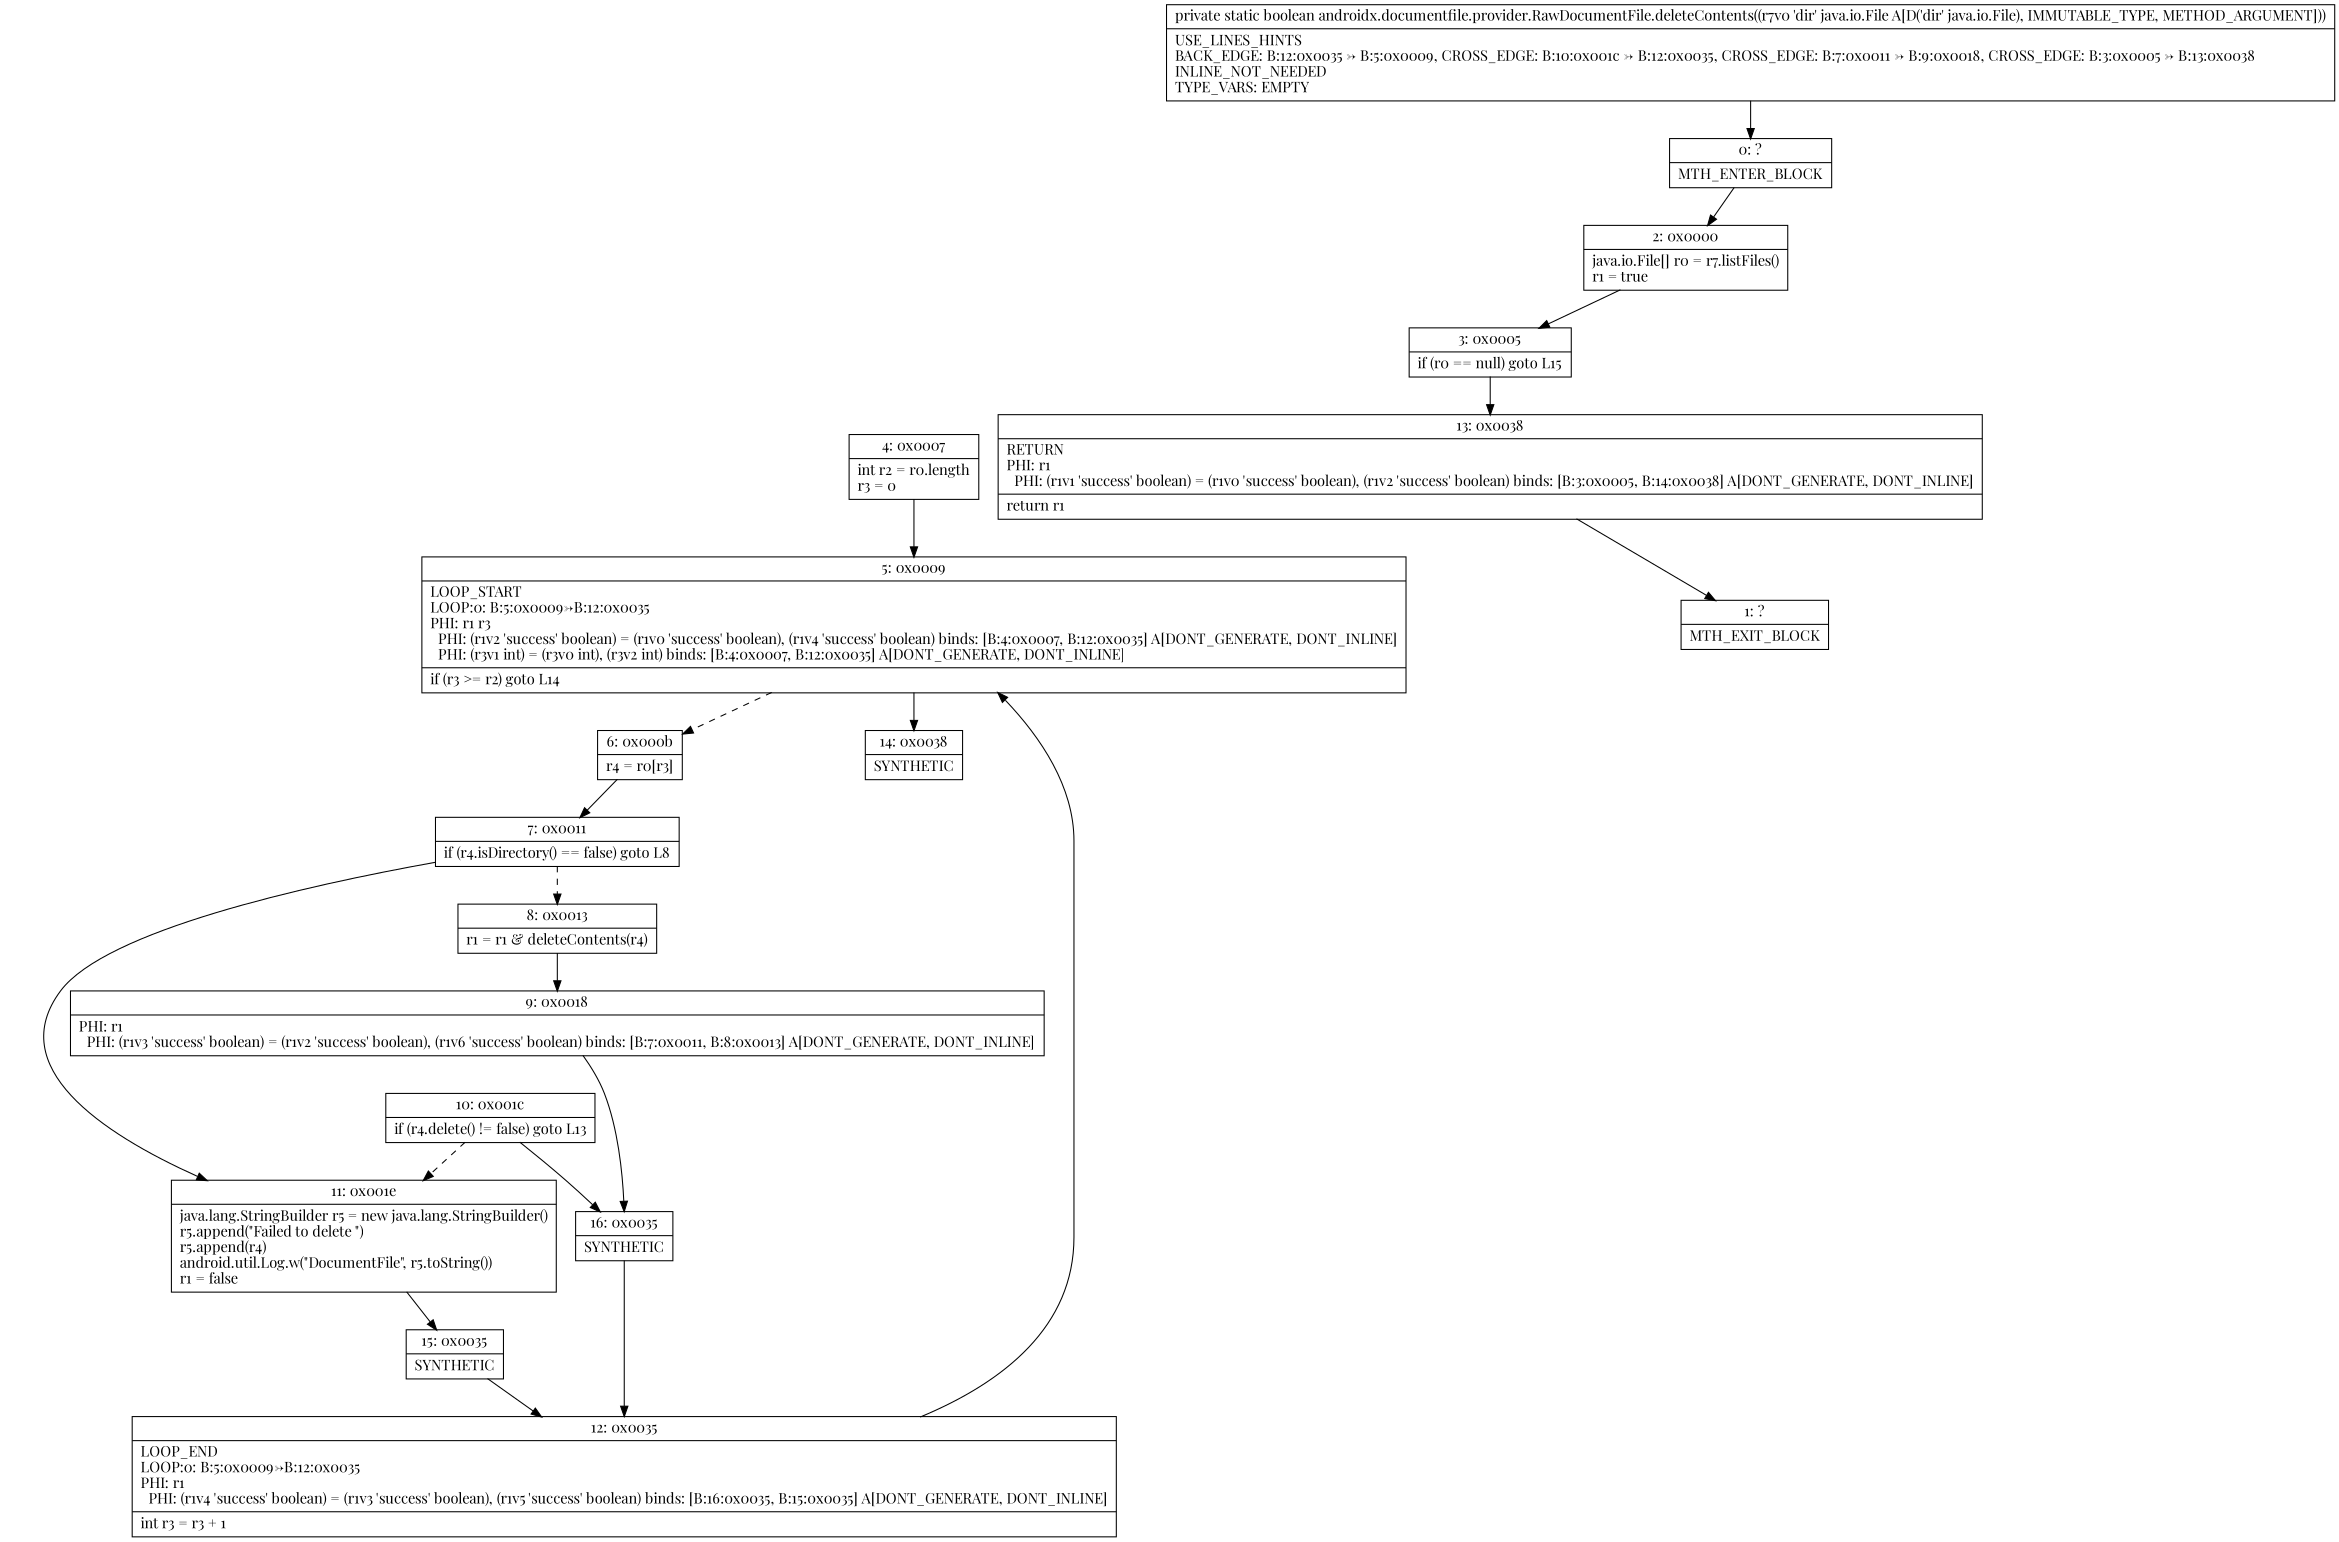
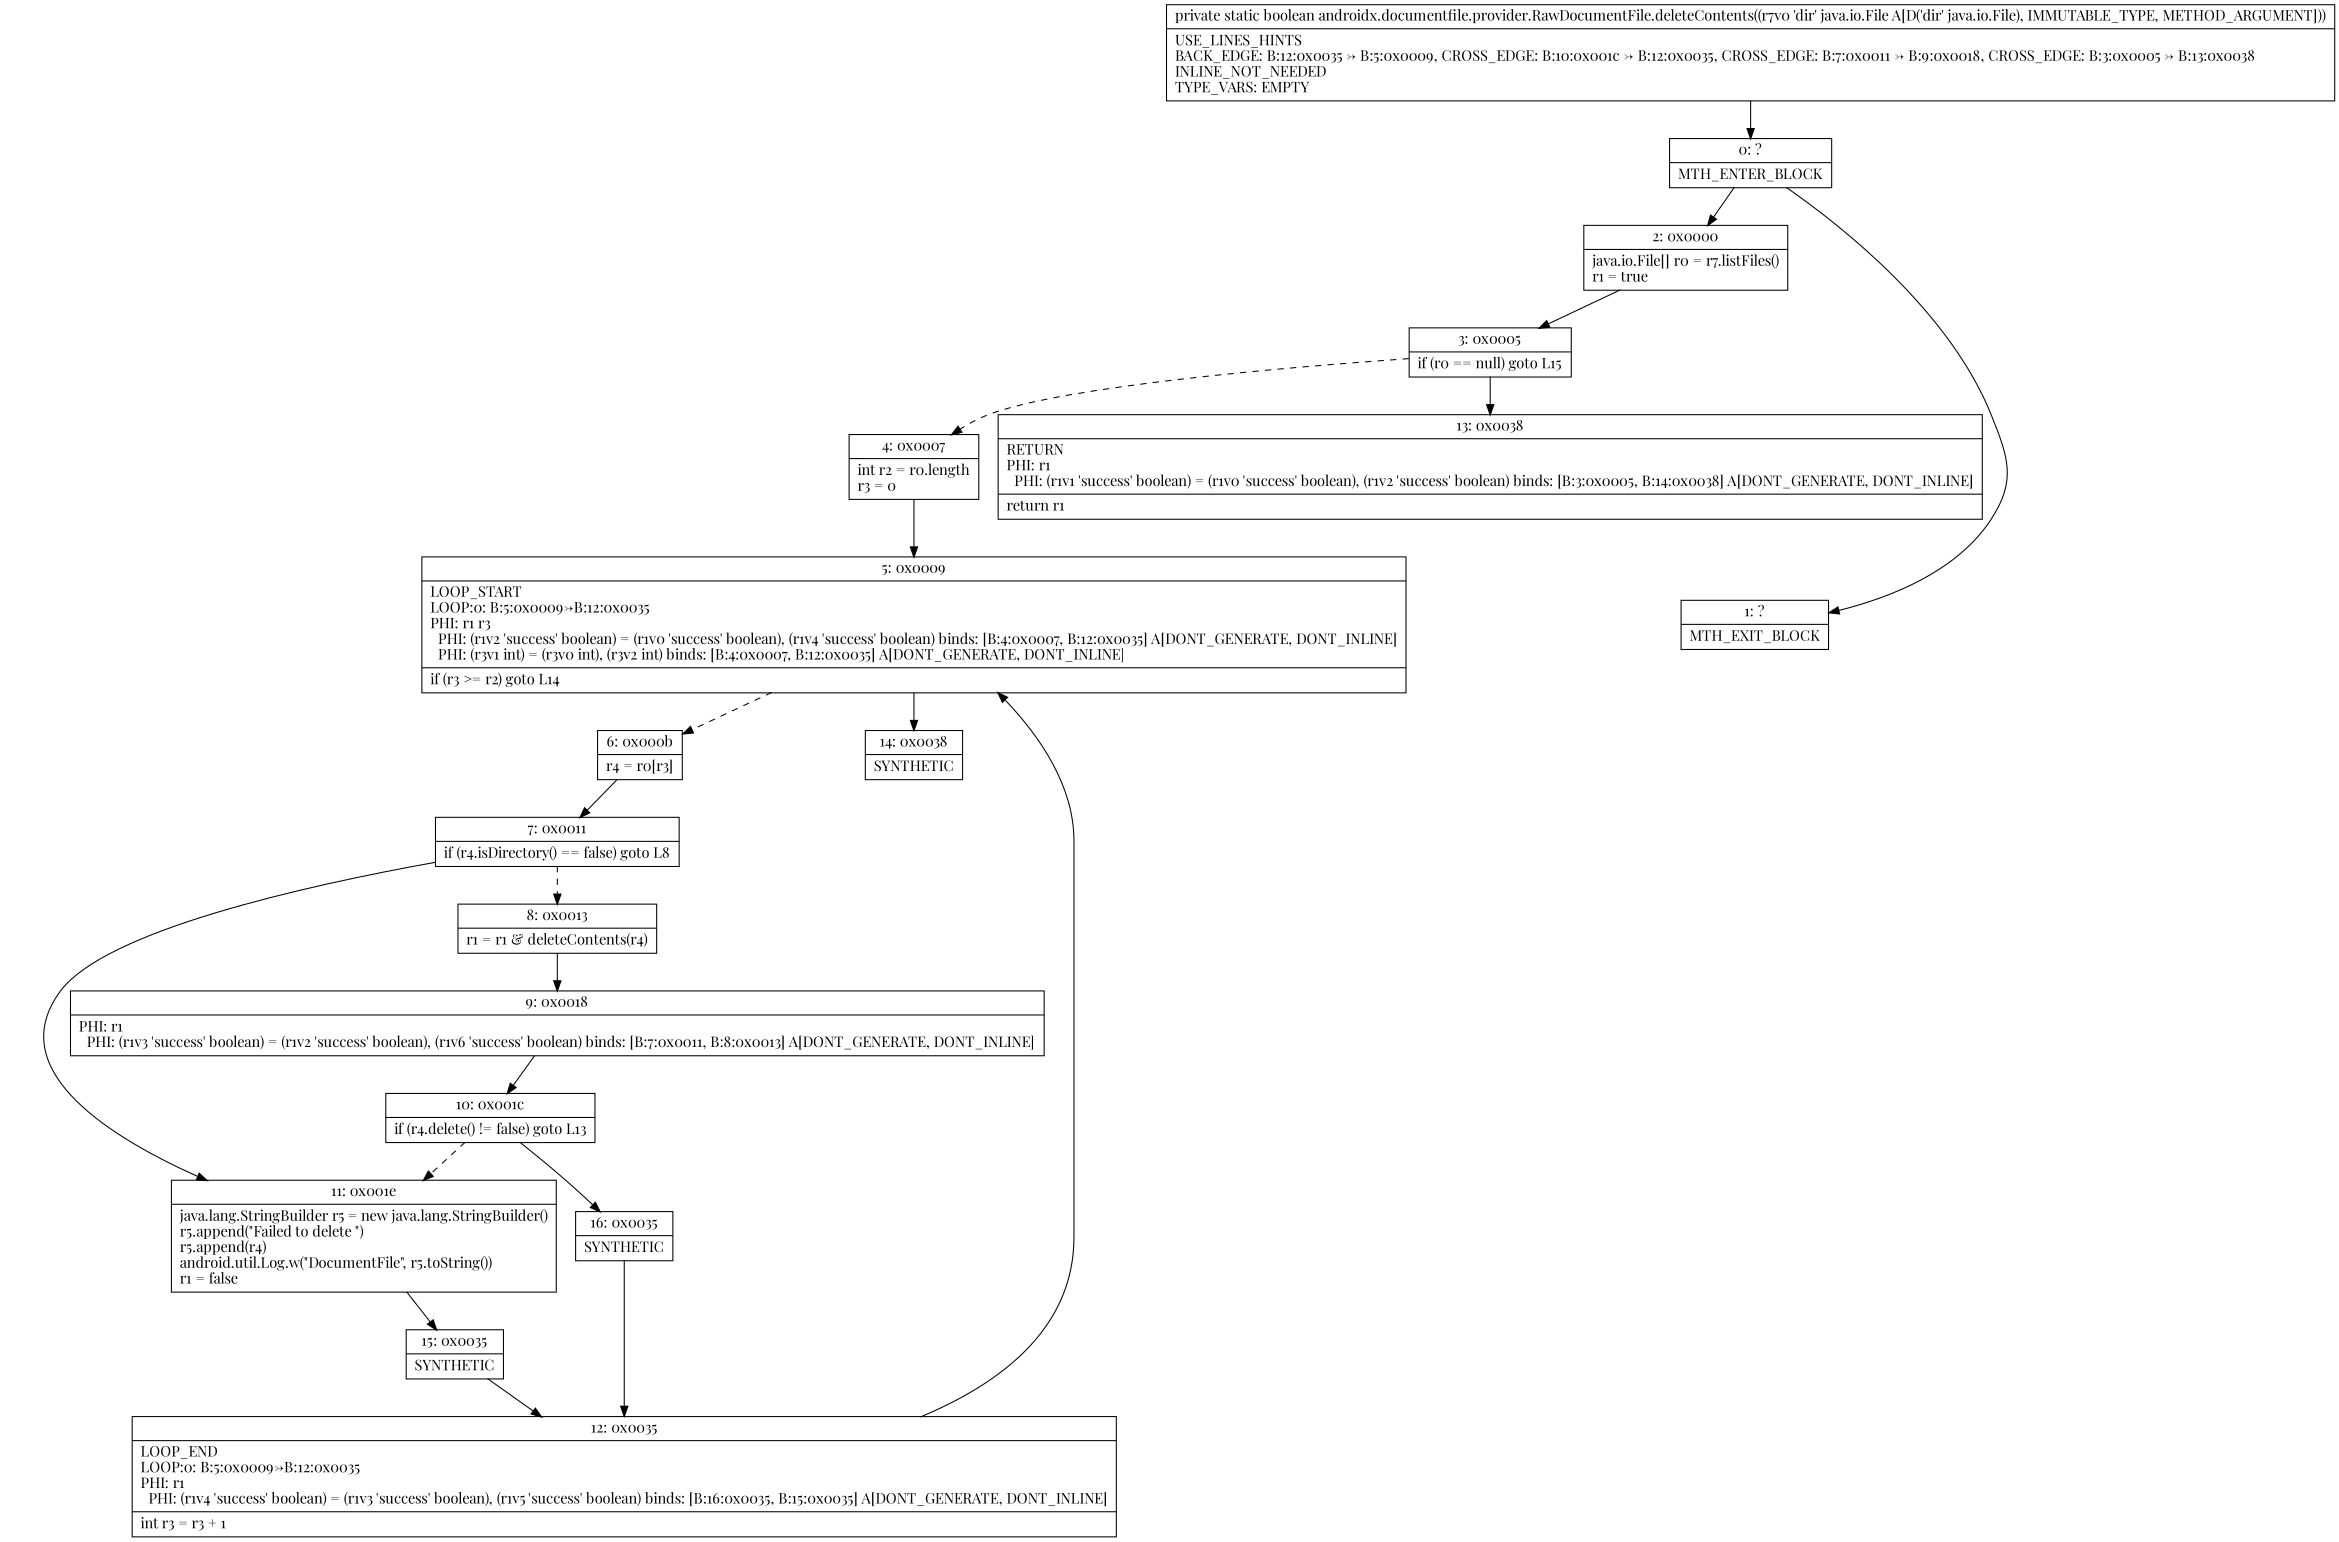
edge "3: 0x0005" -> "4: 0x0007": added
edge "13: 0x0038" -> "1: ?": now "0: ?" -> "1: ?"
edge "9: 0x0018" -> "16: 0x0035": now "9: 0x0018" -> "10: 0x001c"
